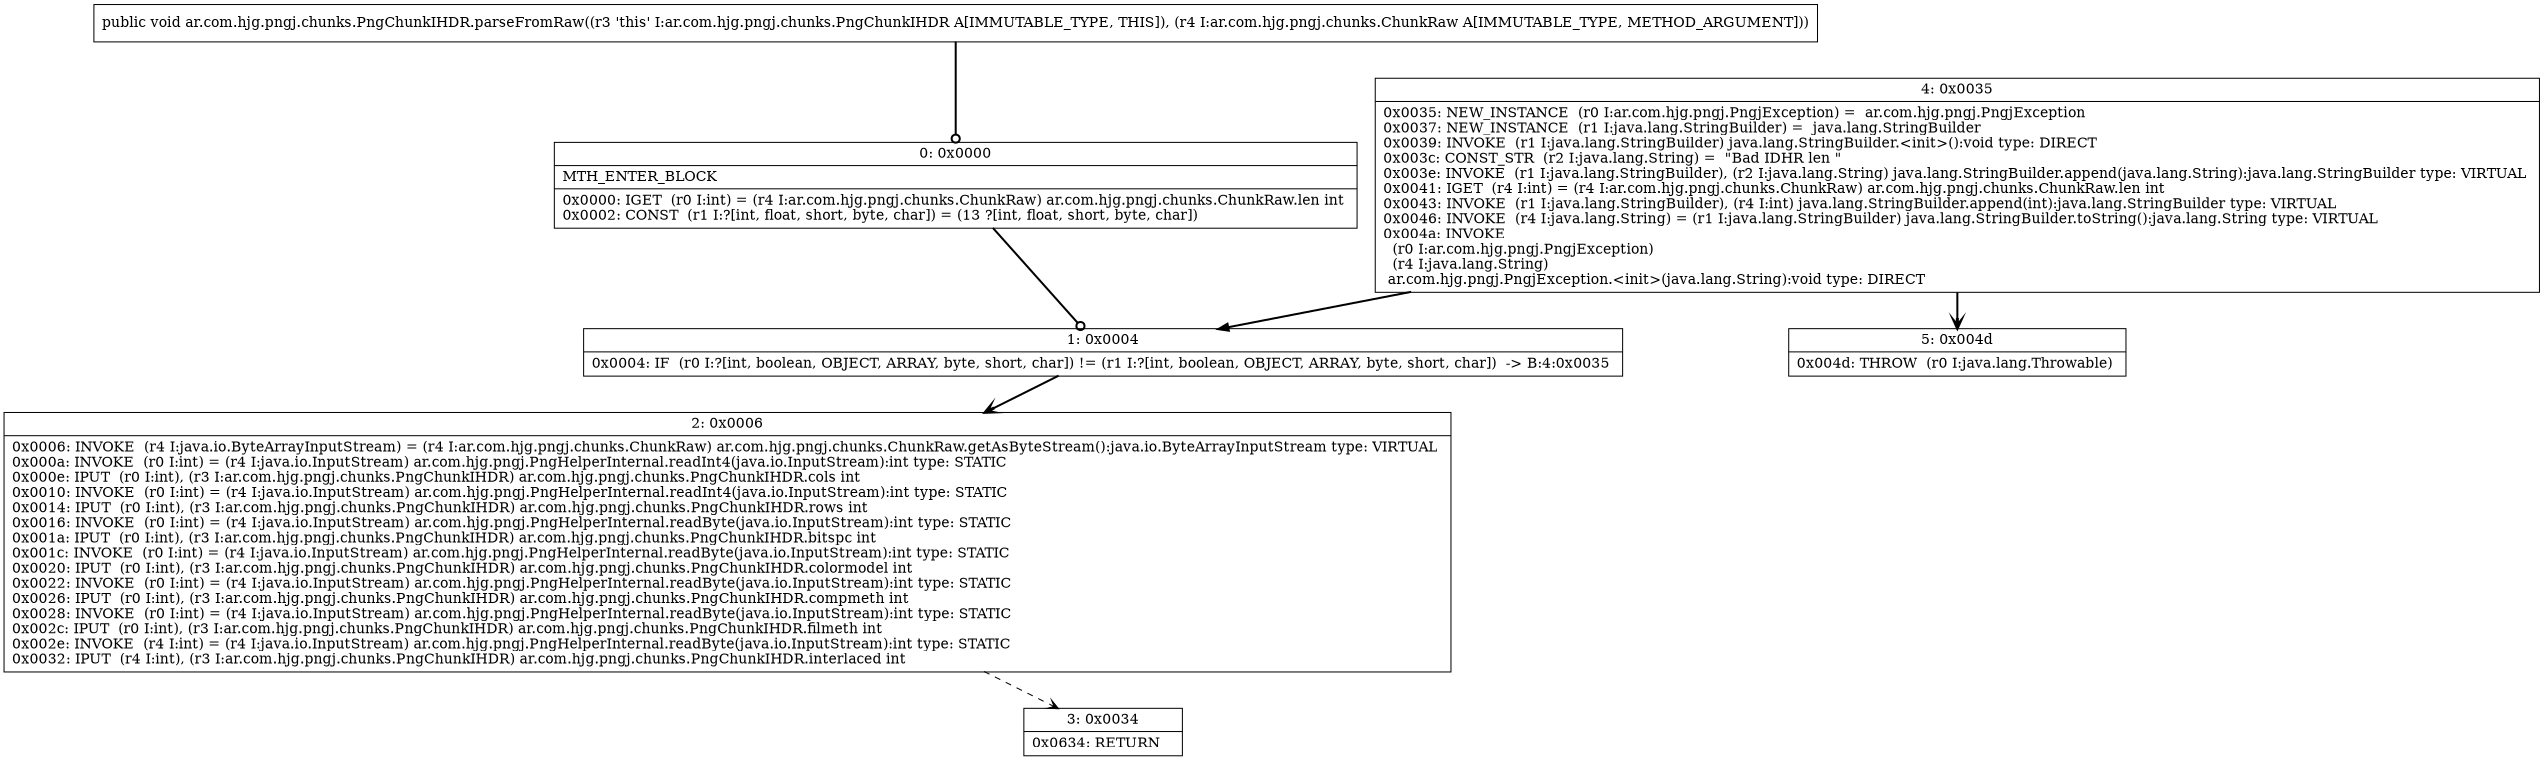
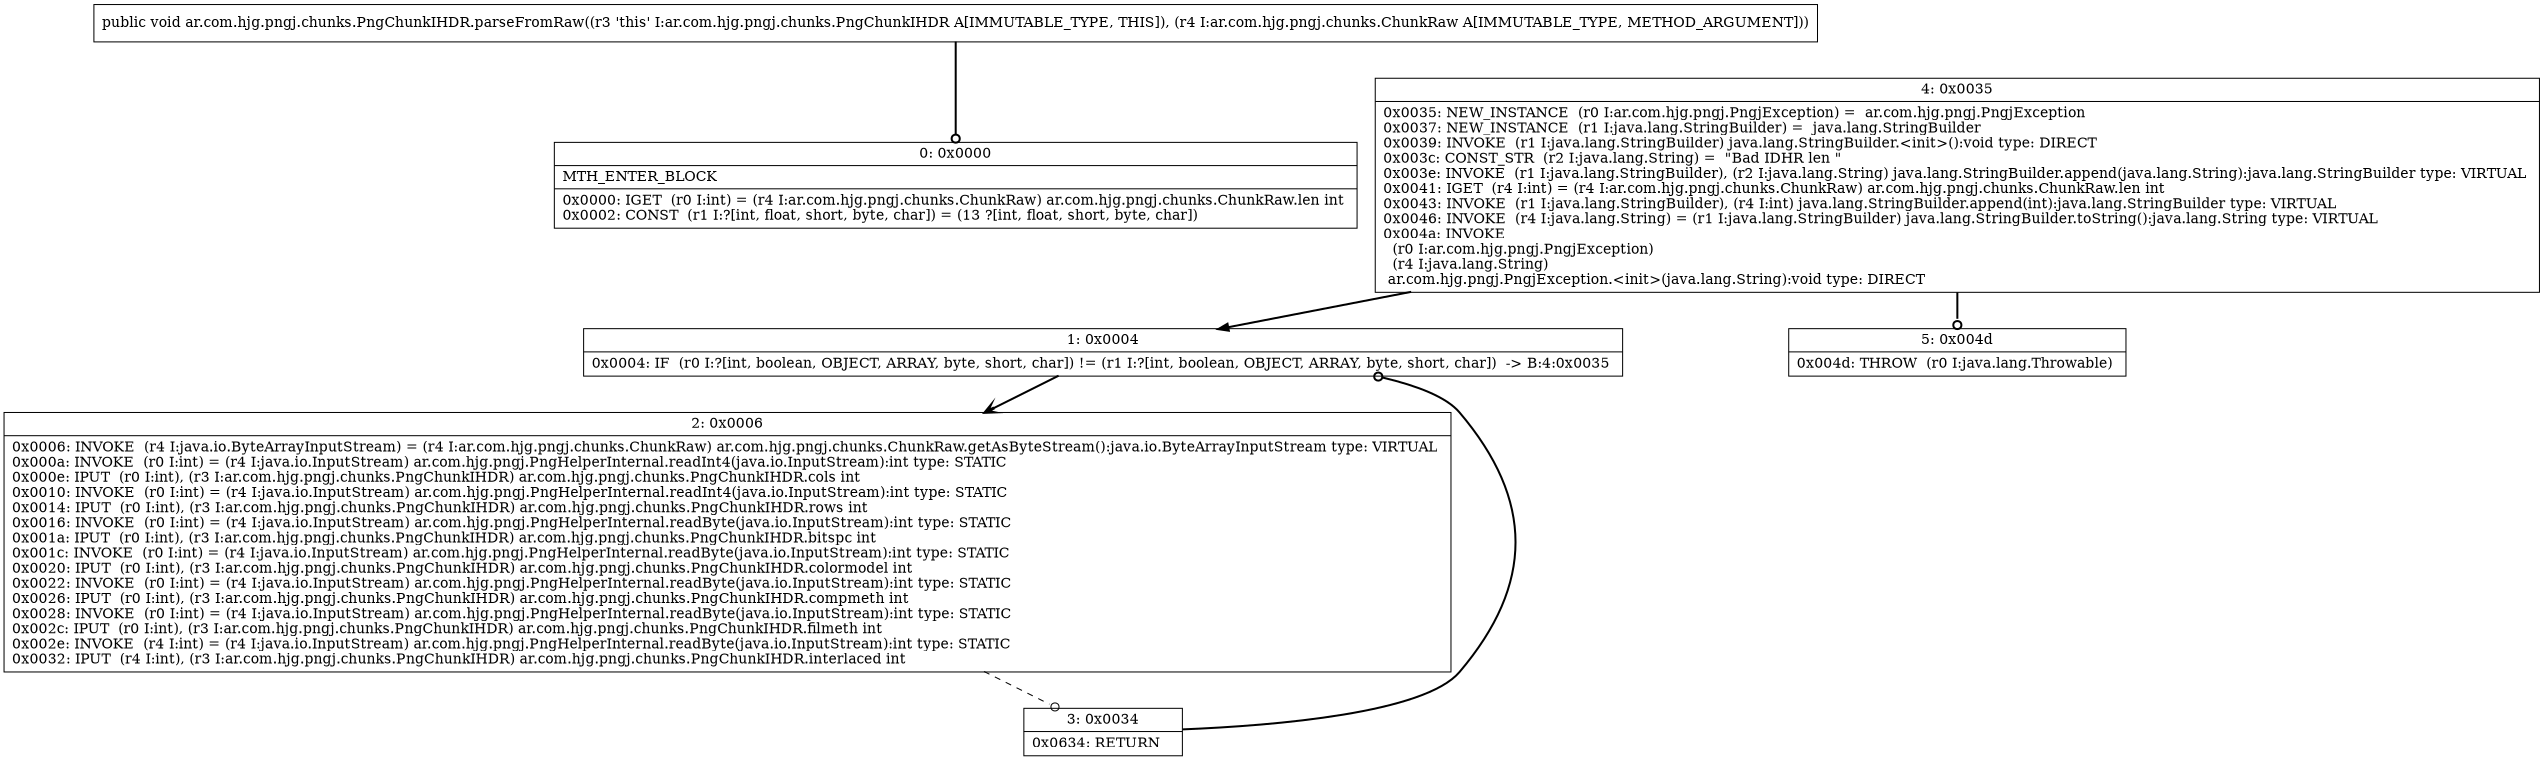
edge "0: 0x0000" -> "1: 0x0004": now "3: 0x0034" -> "1: 0x0004"
edge "4: 0x0035" -> "5: 0x004d": arrowhead vee -> odot
edge "2: 0x0006" -> "3: 0x0034": arrowhead vee -> odot
